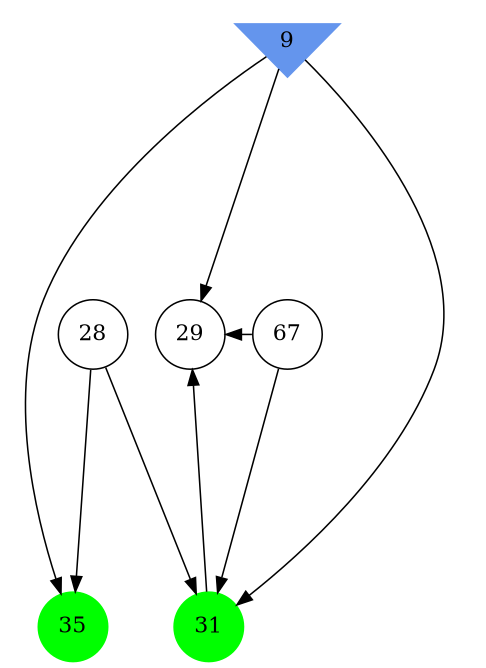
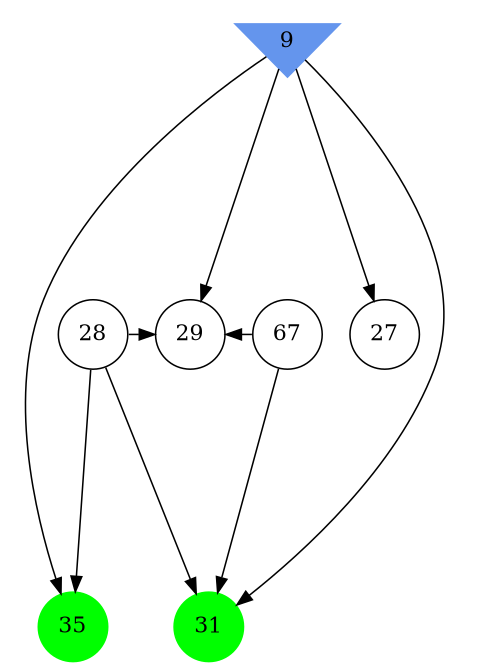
node "27": added
edge "31" -> "29": now "28" -> "29"
